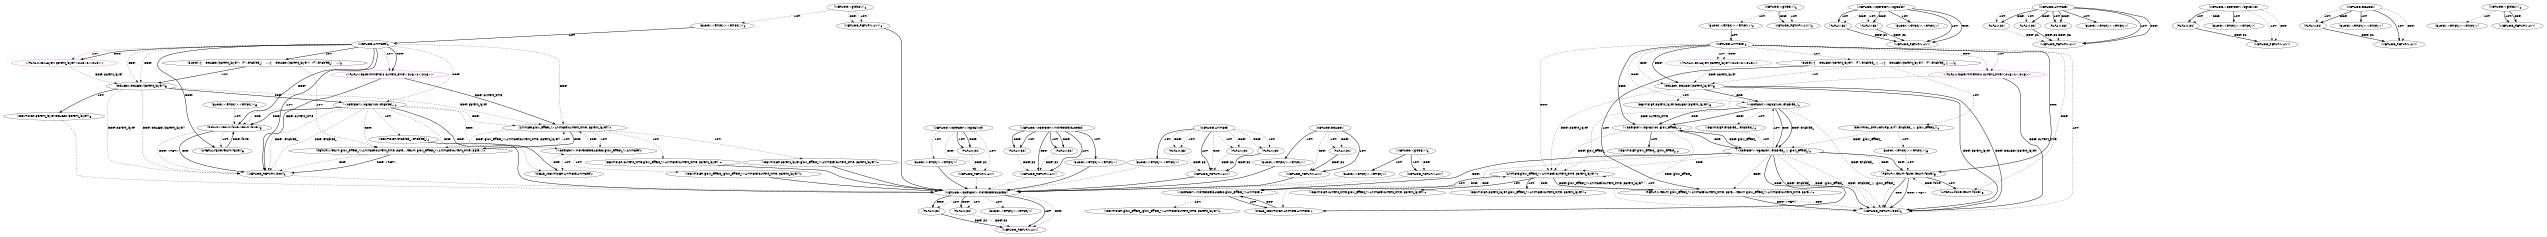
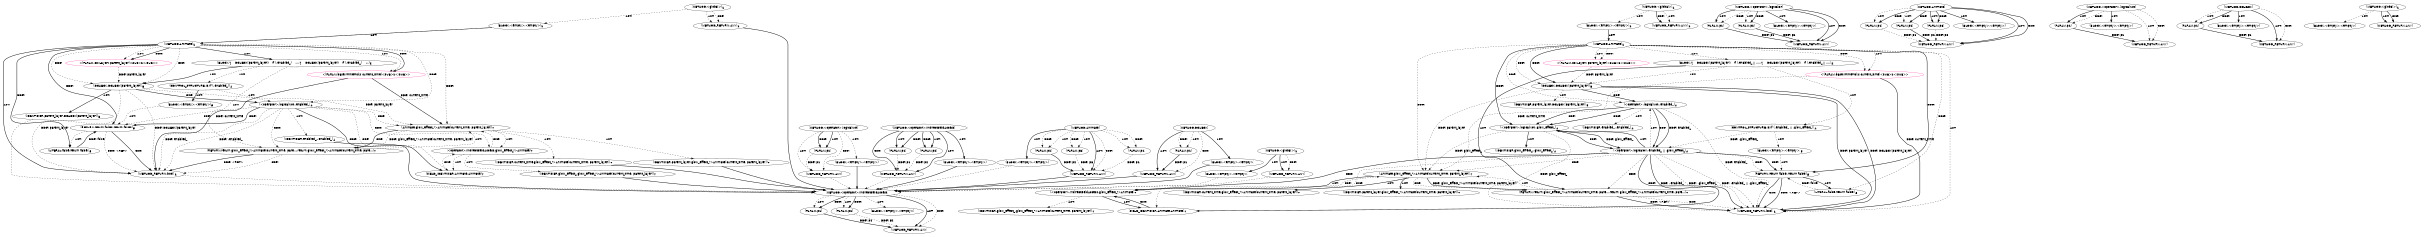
node "(CONTROL_STRUCTURE,IF,if (!enabled_))": added
edge "(<operator>.logicalOr,!enabled_ || !glow_effect_)" -> "(<operator>.logicalNot,!glow_effect_)": style dashed -> bold
